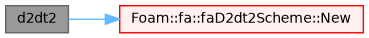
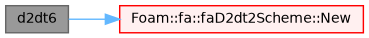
node "d2dt2": label "d2dt2" -> "d2dt6"
